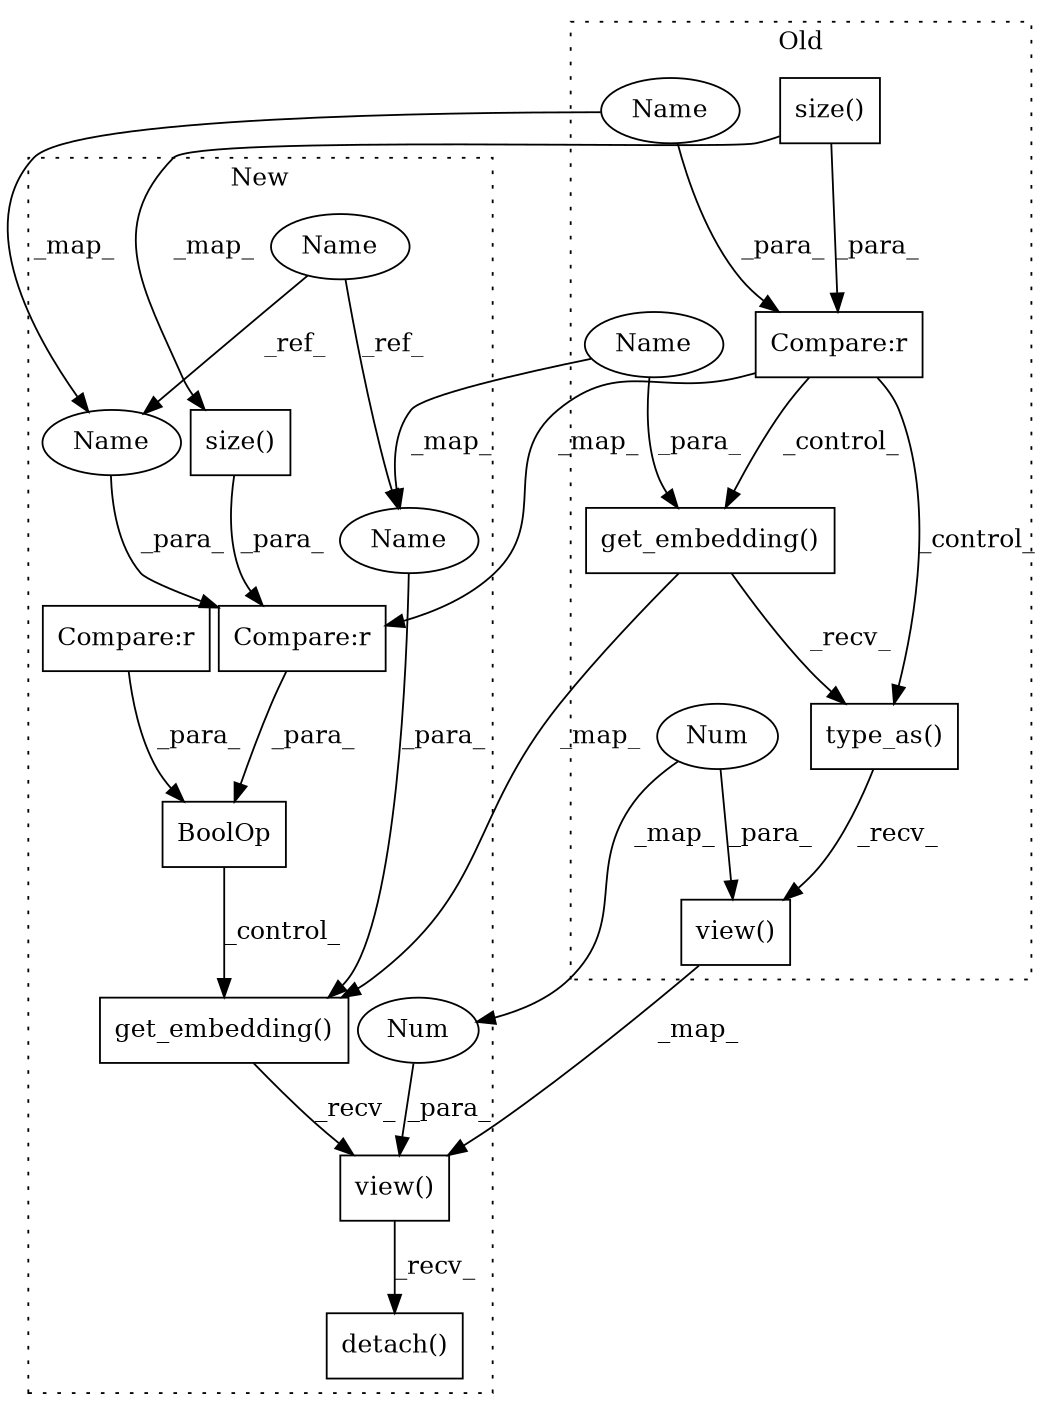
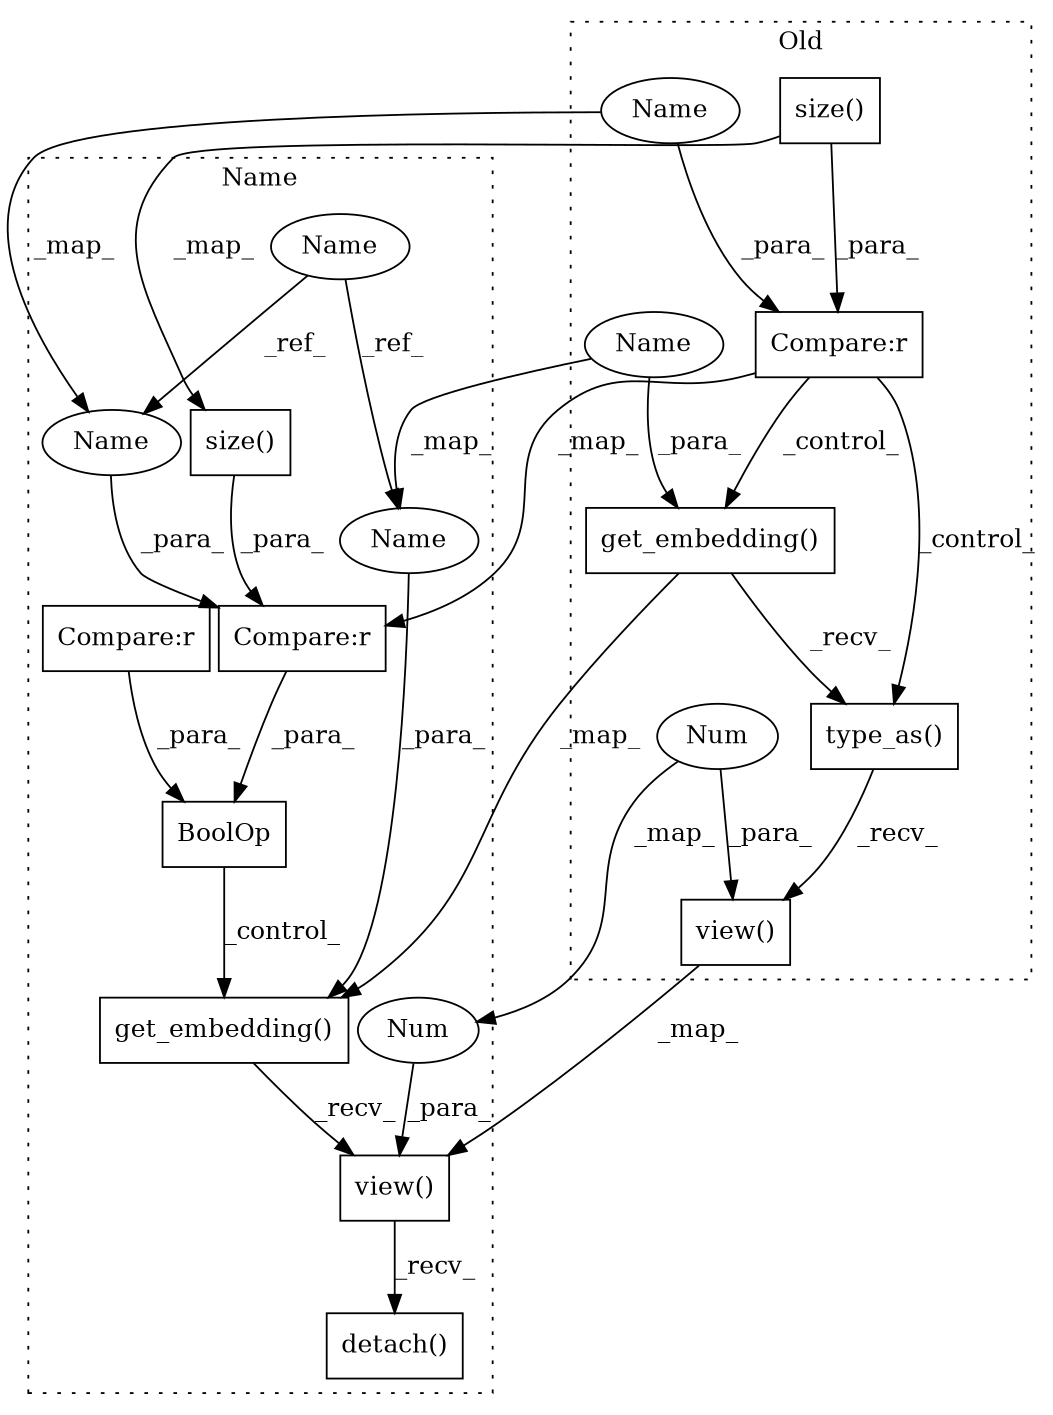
cluster "New": label "New" -> "Name"
